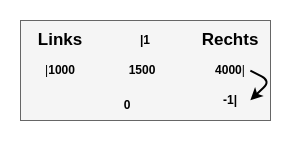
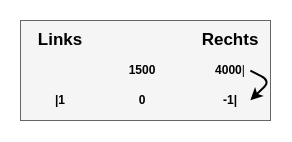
node "|1": moved (146, 41) -> (61, 101)
node "|1000": removed
node "0": moved (127, 106) -> (142, 101)
